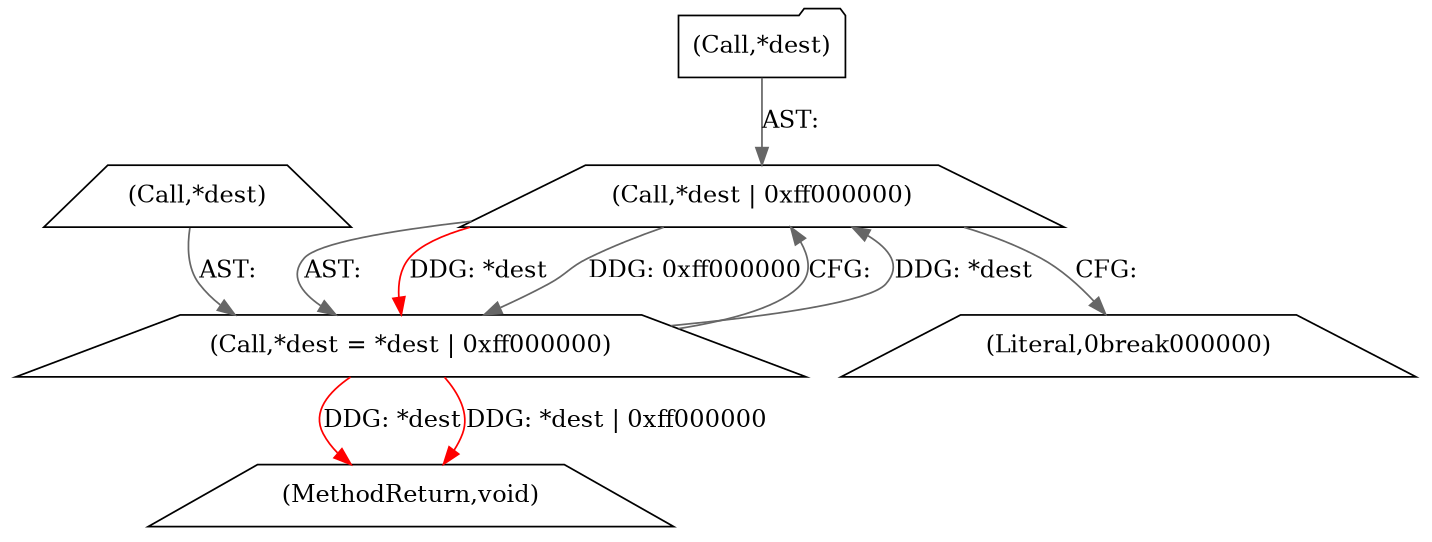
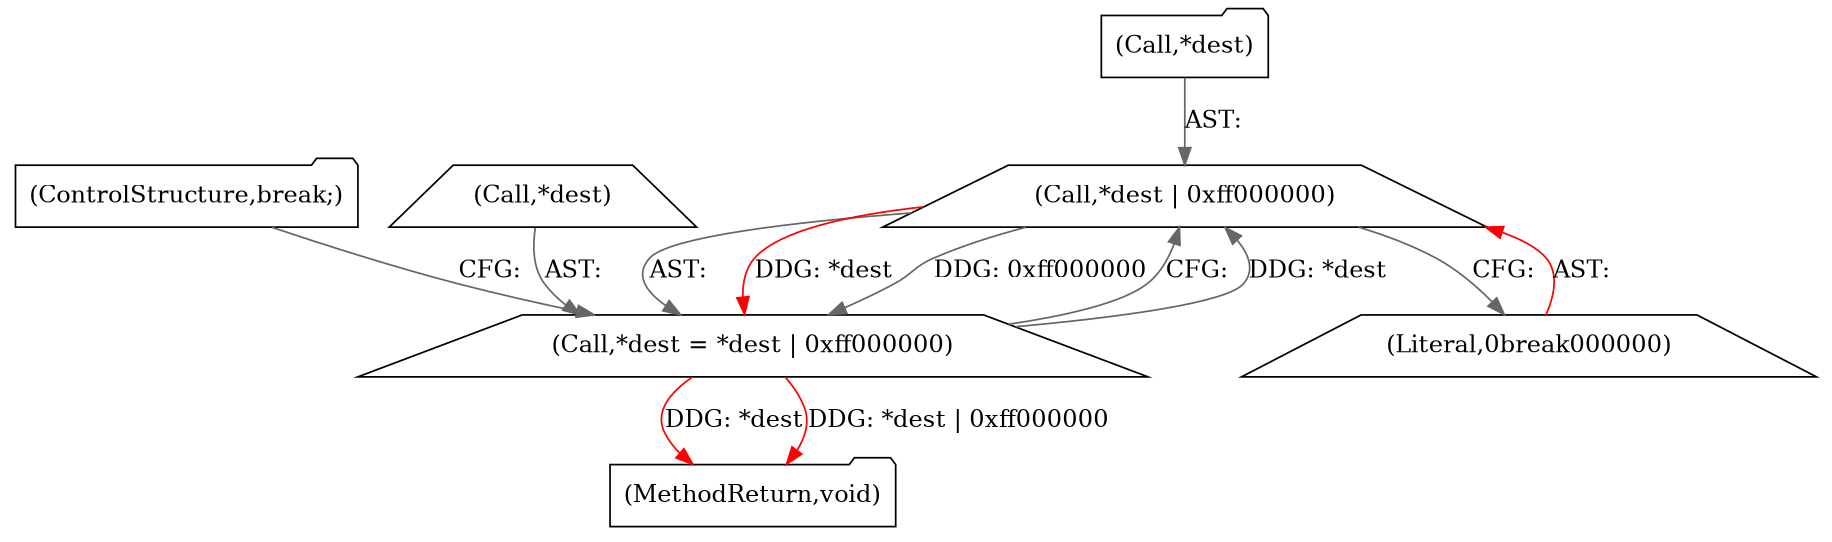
node "(ControlStructure,break;)": added
edge "(Literal,0break000000)" -> "(Call,*dest | 0xff000000)": added, label "AST:"
node "(MethodReturn,void)": shape trapezium -> folder
